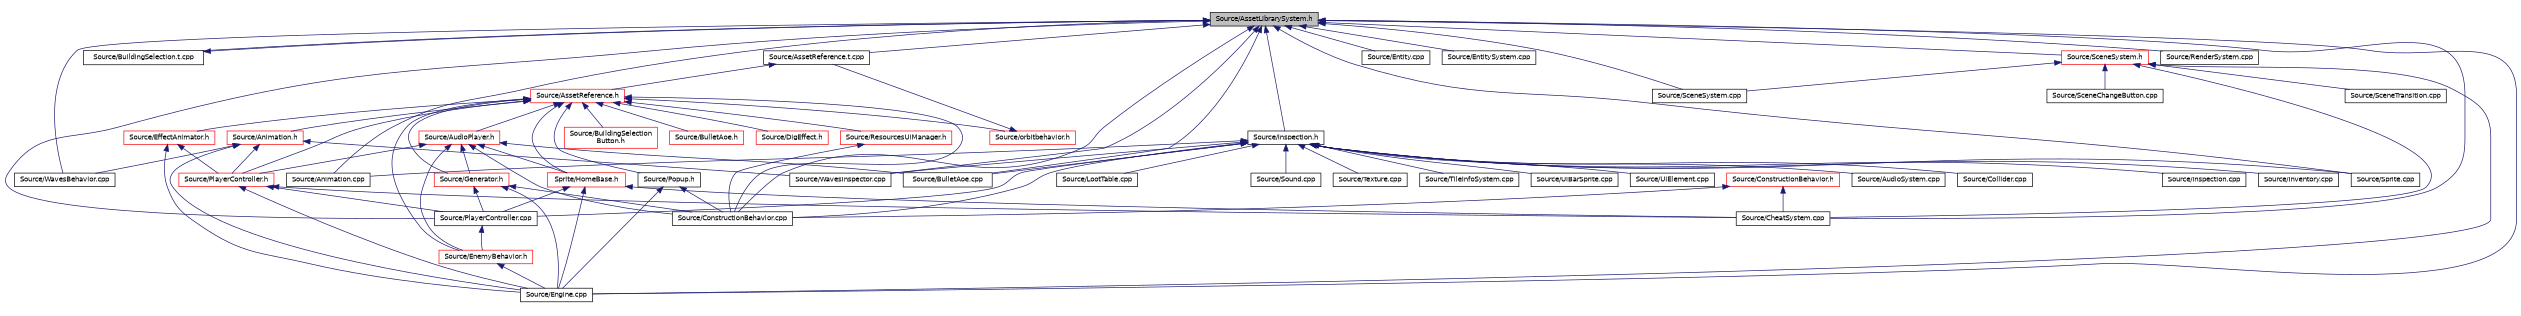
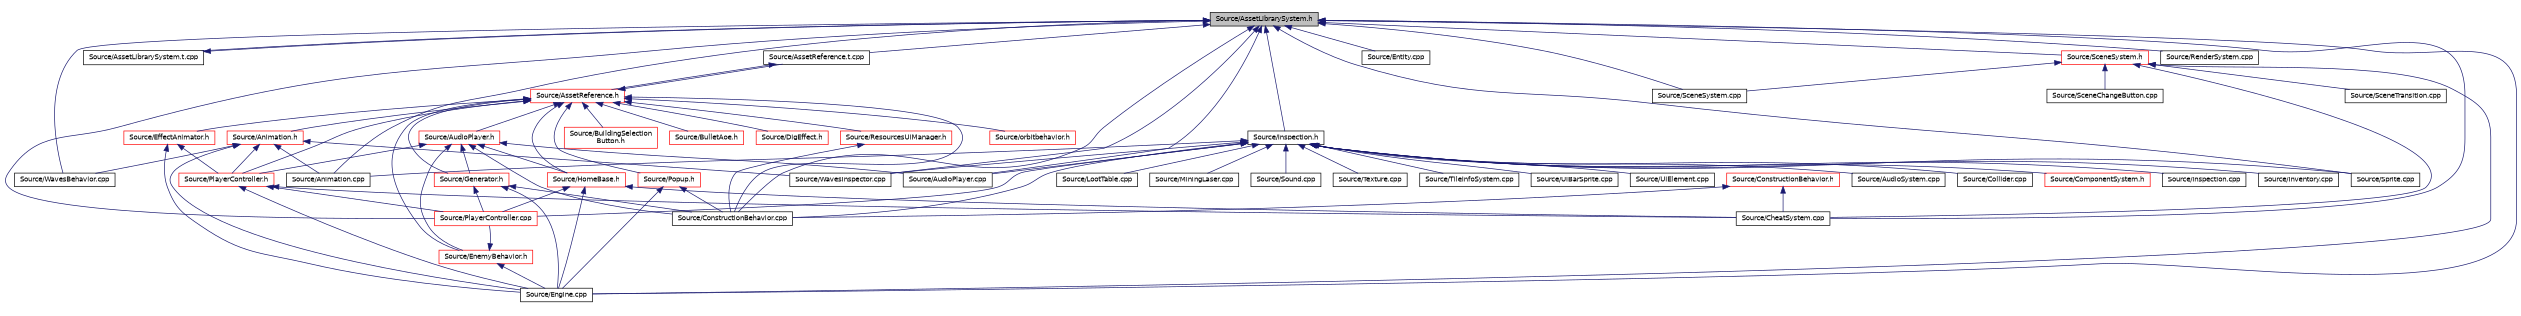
node "Source/BuildingSelection.t.cpp": label "Source/BuildingSelection.t.cpp" -> "Source/AssetLibrarySystem.t.cpp"
node "Source/EntitySystem.cpp": removed
edge "Source/AssetReference.t.cpp" -> "Source/orbitbehavior.h": now "Source/AssetReference.t.cpp" -> "Source/AssetReference.h"
edge "Source/Animation.cpp" -> "Source/Animation.h": added
node "Sprite/HomeBase.h": label "Sprite/HomeBase.h" -> "Source/HomeBase.h"
node "Source/Popup.h": color black -> red
node "Source/BulletAoe.cpp": label "Source/BulletAoe.cpp" -> "Source/AudioPlayer.cpp"
node "Source/MiningLaser.cpp": added
node "Source/ComponentSystem.h": added
node "Source/PlayerController.cpp": color black -> red
edge "Source/EnemyBehavior.h" -> "Source/PlayerController.cpp": reversed
